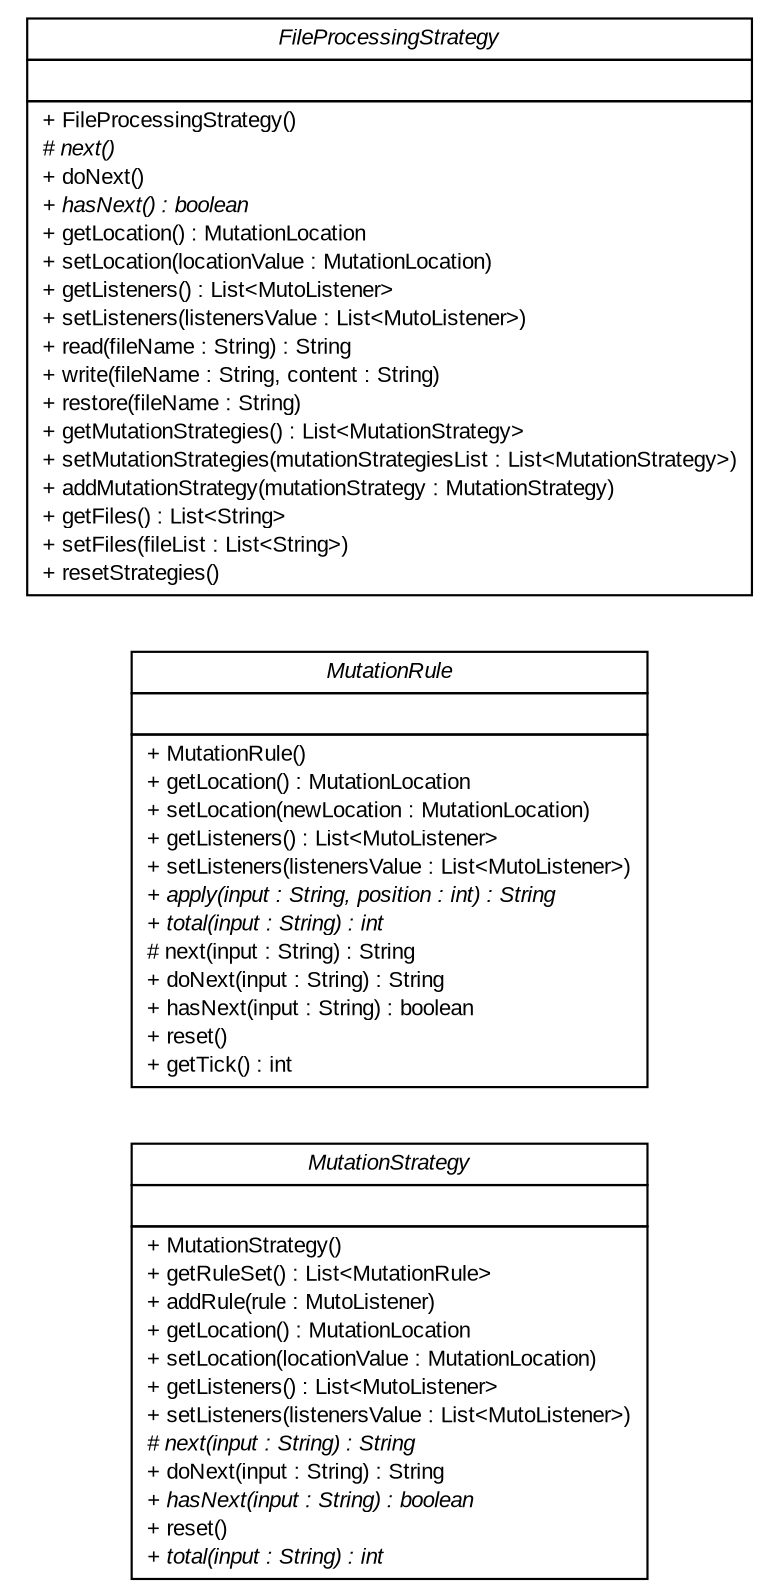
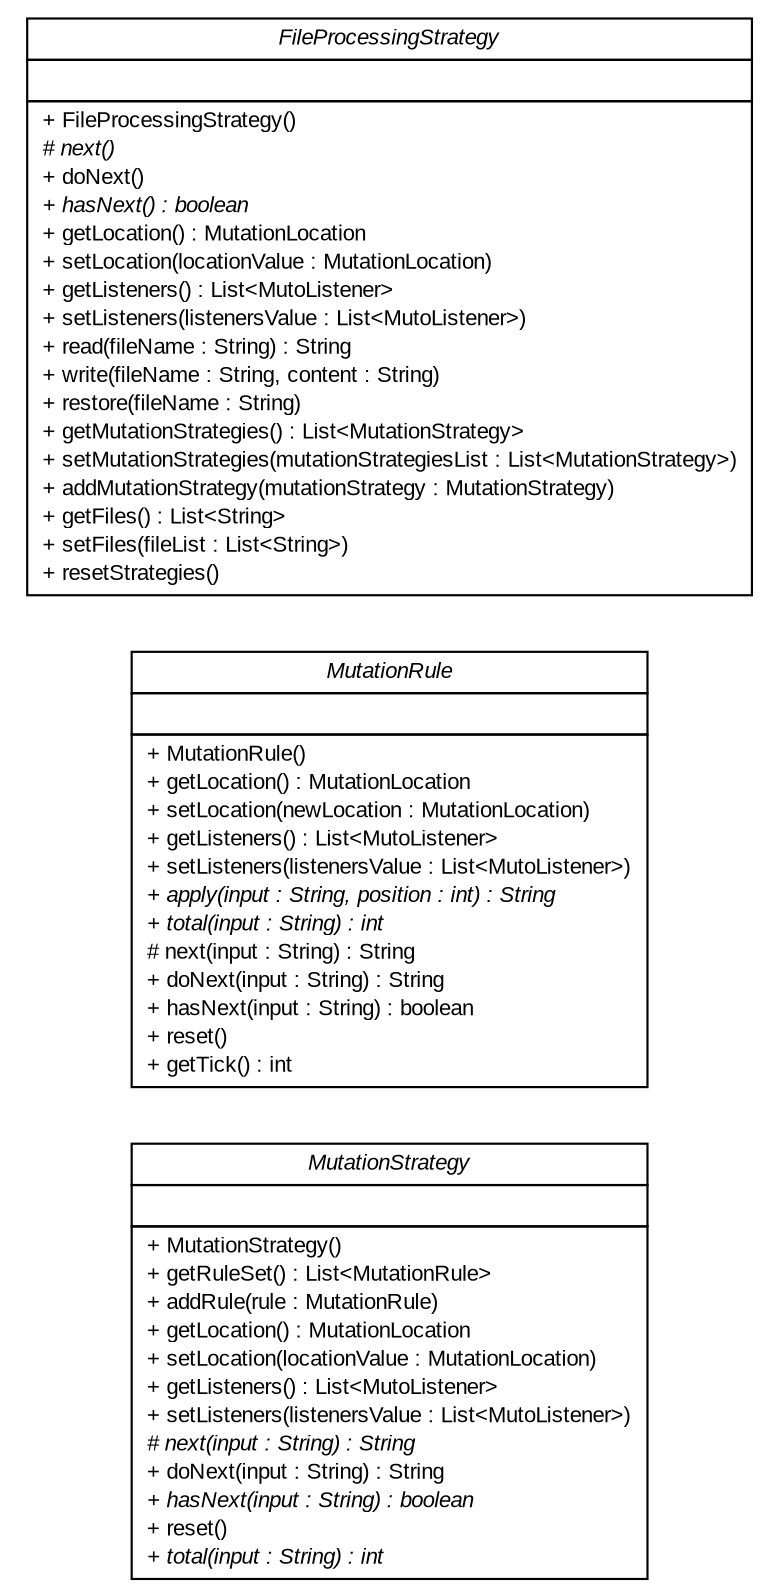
node "MutationStrategy": text "+ addRule(rule : MutoListener)" -> "+ addRule(rule : MutationRule)"
